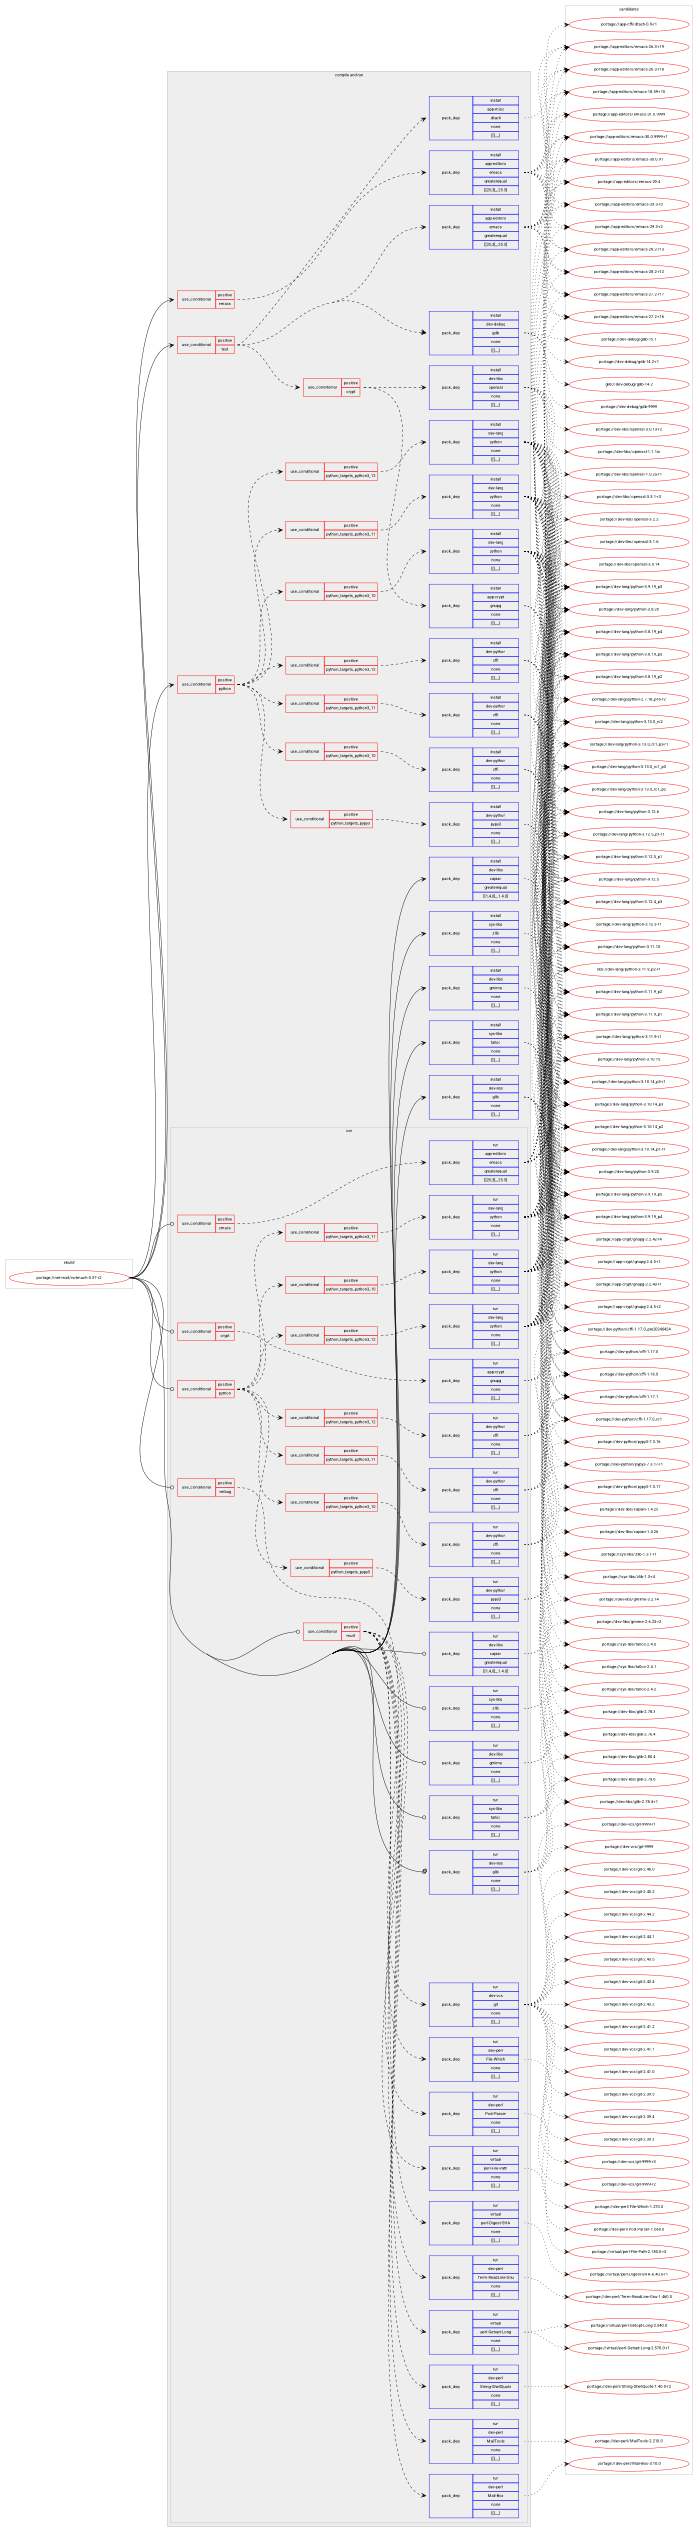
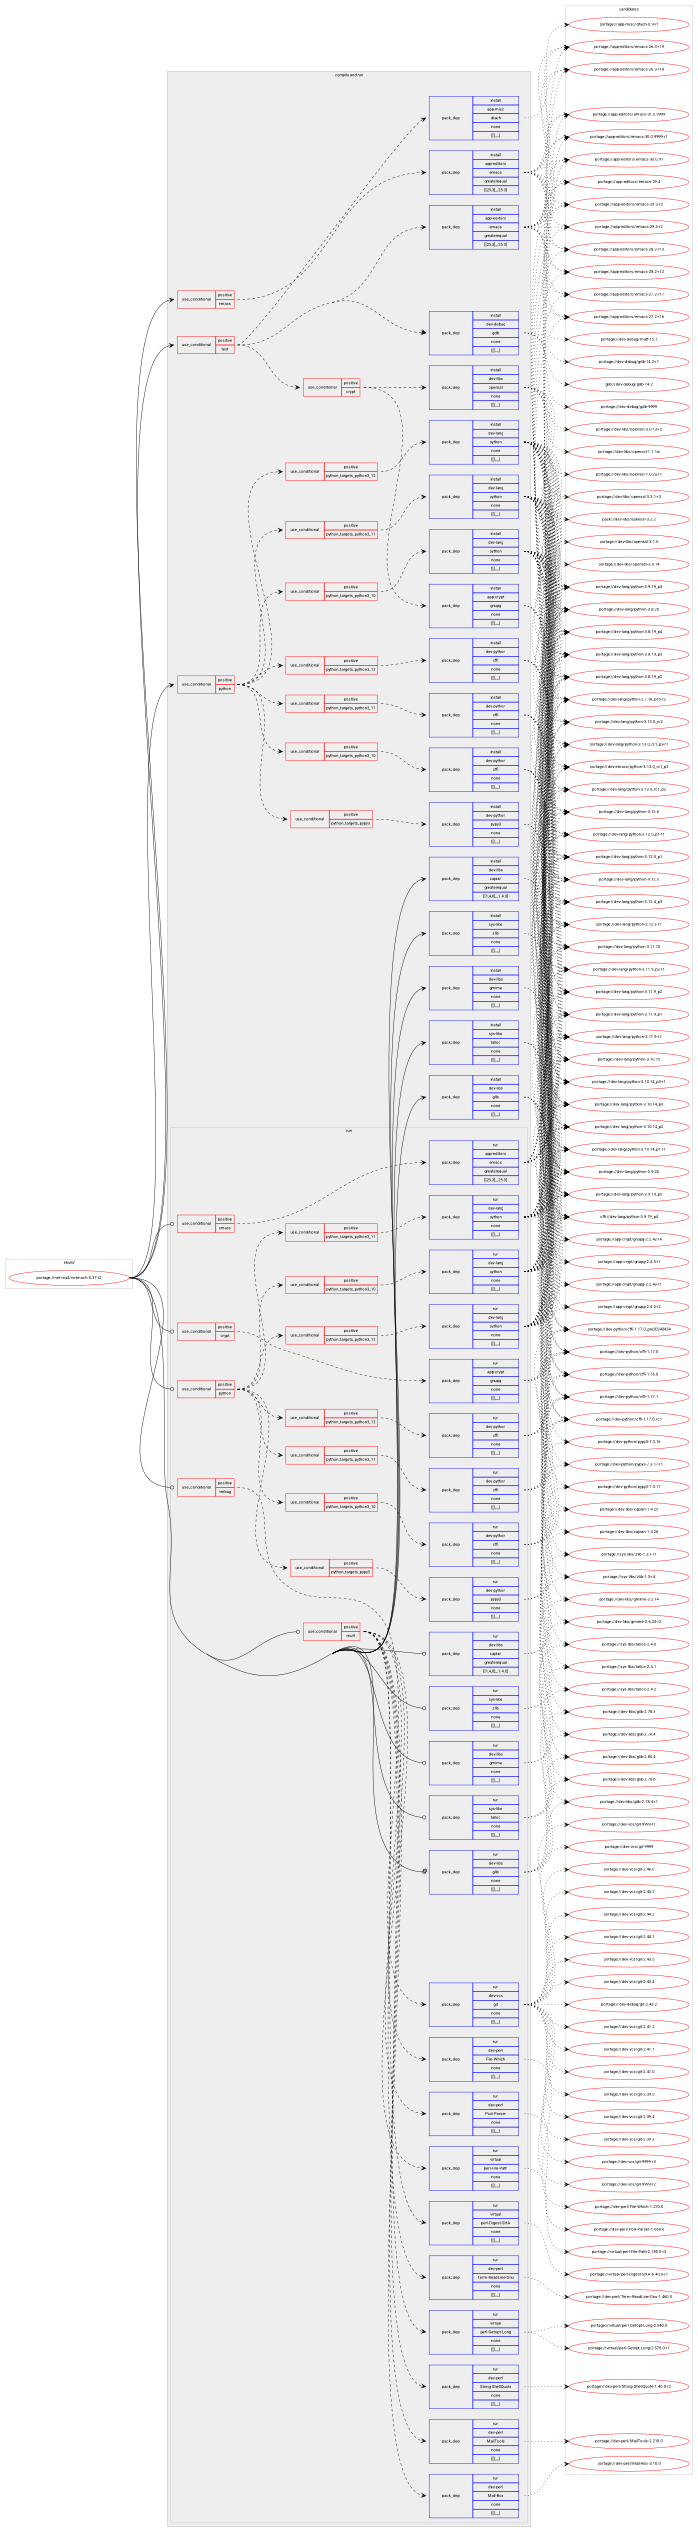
node "portage://app-cffi/dtach-0.9-r1": label "portage://app-cffi/dtach-0.9-r1" -> "portage://app-misc/dtach-0.9-r1"
node "portage://app-editors/emacs-18.59-r15": removed
node "portage://dev-debug/gdb-15.1": label "portage://dev-debug/gdb-15.1" -> "portage://dev-debug/mutt-15.1"
node "portage://dev-libs/openssl-3.2.2": label "portage://dev-libs/openssl-3.2.2" -> "pack://dev-libs/openssl-3.2.2"
node "portage://dev-lang/python-3.13.0_rc1_p3": label "portage://dev-lang/python-3.13.0_rc1_p3" -> "portage://dev-emacs/python-3.13.0_rc1_p3"
node "libs://dev-lang/python-3.11.9_p2-r1": label "libs://dev-lang/python-3.11.9_p2-r1" -> "portage://dev-lang/python-3.11.9_p2-r1"
node "portage://dev-lang/python-3.9.19_p4": label "portage://dev-lang/python-3.9.19_p4" -> "cffi://dev-lang/python-3.9.19_p4"
node "portage://dev-vcs/git-2.43.2": label "portage://dev-vcs/git-2.43.2" -> "portage://dev-debug/git-2.43.2"
